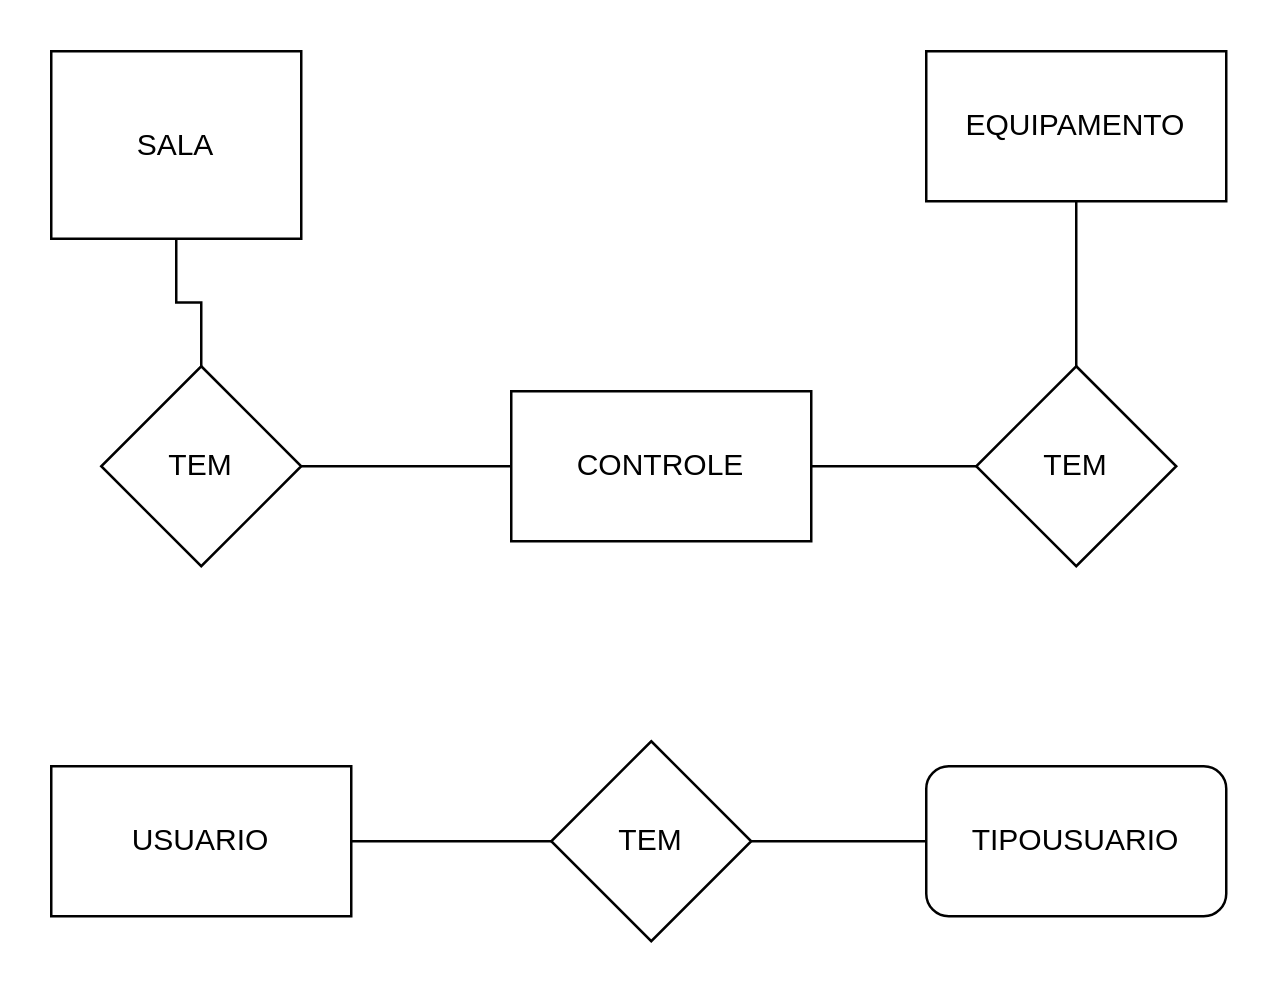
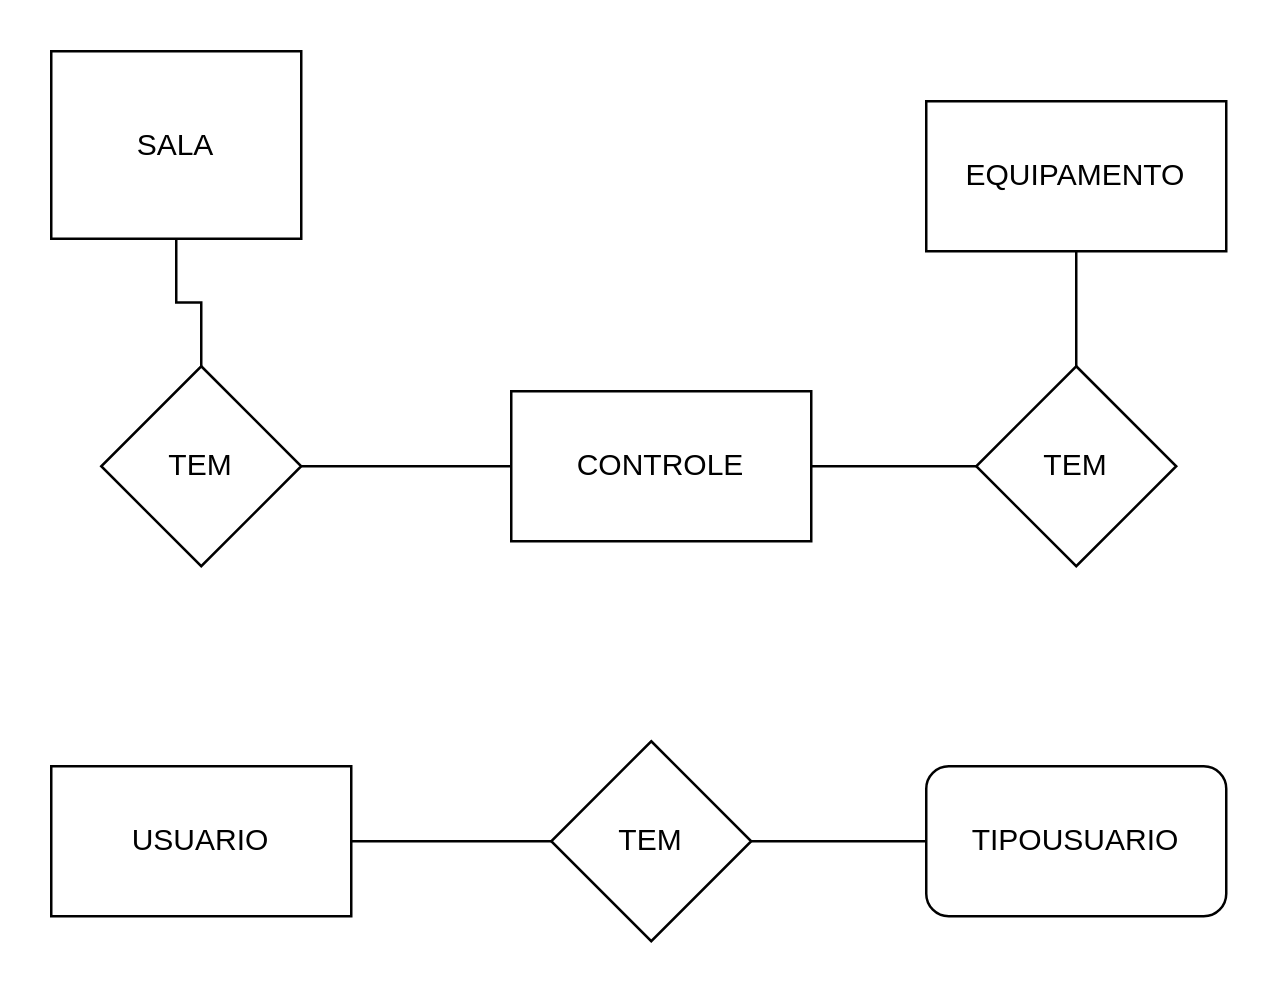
node "EQUIPAMENTO": moved (1076, 126) -> (1076, 176)
